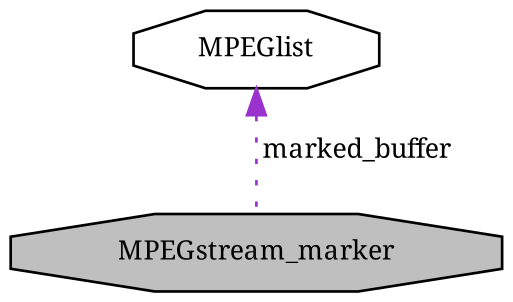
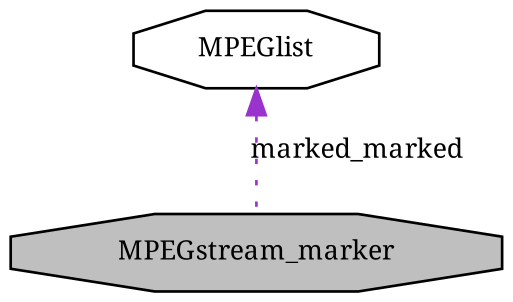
edge "MPEGstream_marker" -> "MPEGlist": label " marked_buffer" -> " marked_marked"
